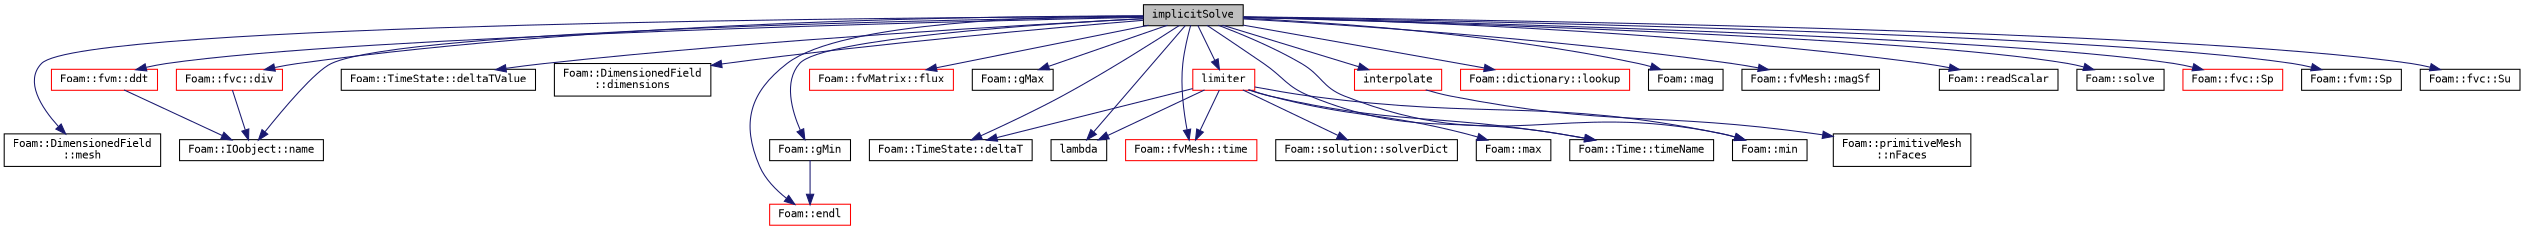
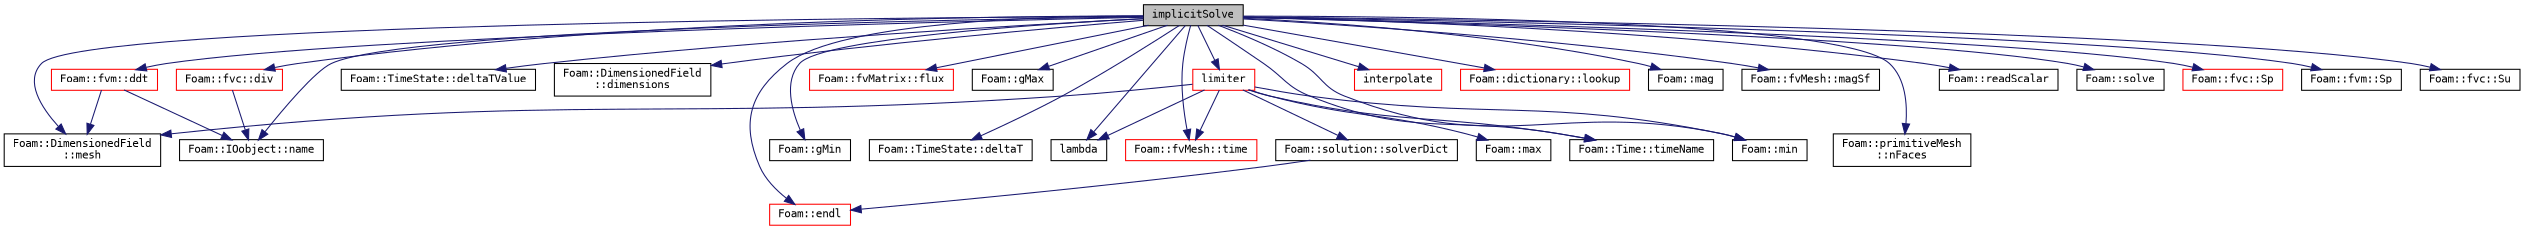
edge "Foam::fvm::ddt" -> "Foam::DimensionedField ::mesh": added
edge "limiter" -> "Foam::TimeState::deltaT": now "limiter" -> "Foam::DimensionedField ::mesh"
edge "interpolate" -> "Foam::primitiveMesh ::nFaces": now "implicitSolve" -> "Foam::primitiveMesh ::nFaces"
edge "Foam::gMin" -> "Foam::endl": now "Foam::solution::solverDict" -> "Foam::endl"
